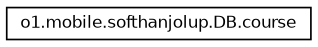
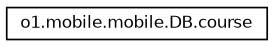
node "o1.mobile.softhanjolup.DB.course": label "o1.mobile.softhanjolup.DB.course" -> "o1.mobile.mobile.DB.course"
